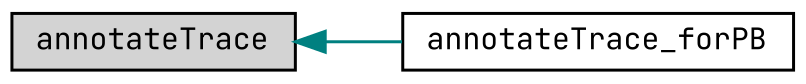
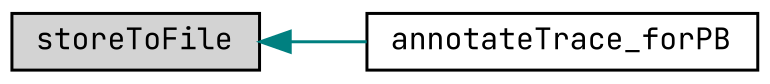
node "annotateTrace": label "annotateTrace" -> "storeToFile"
